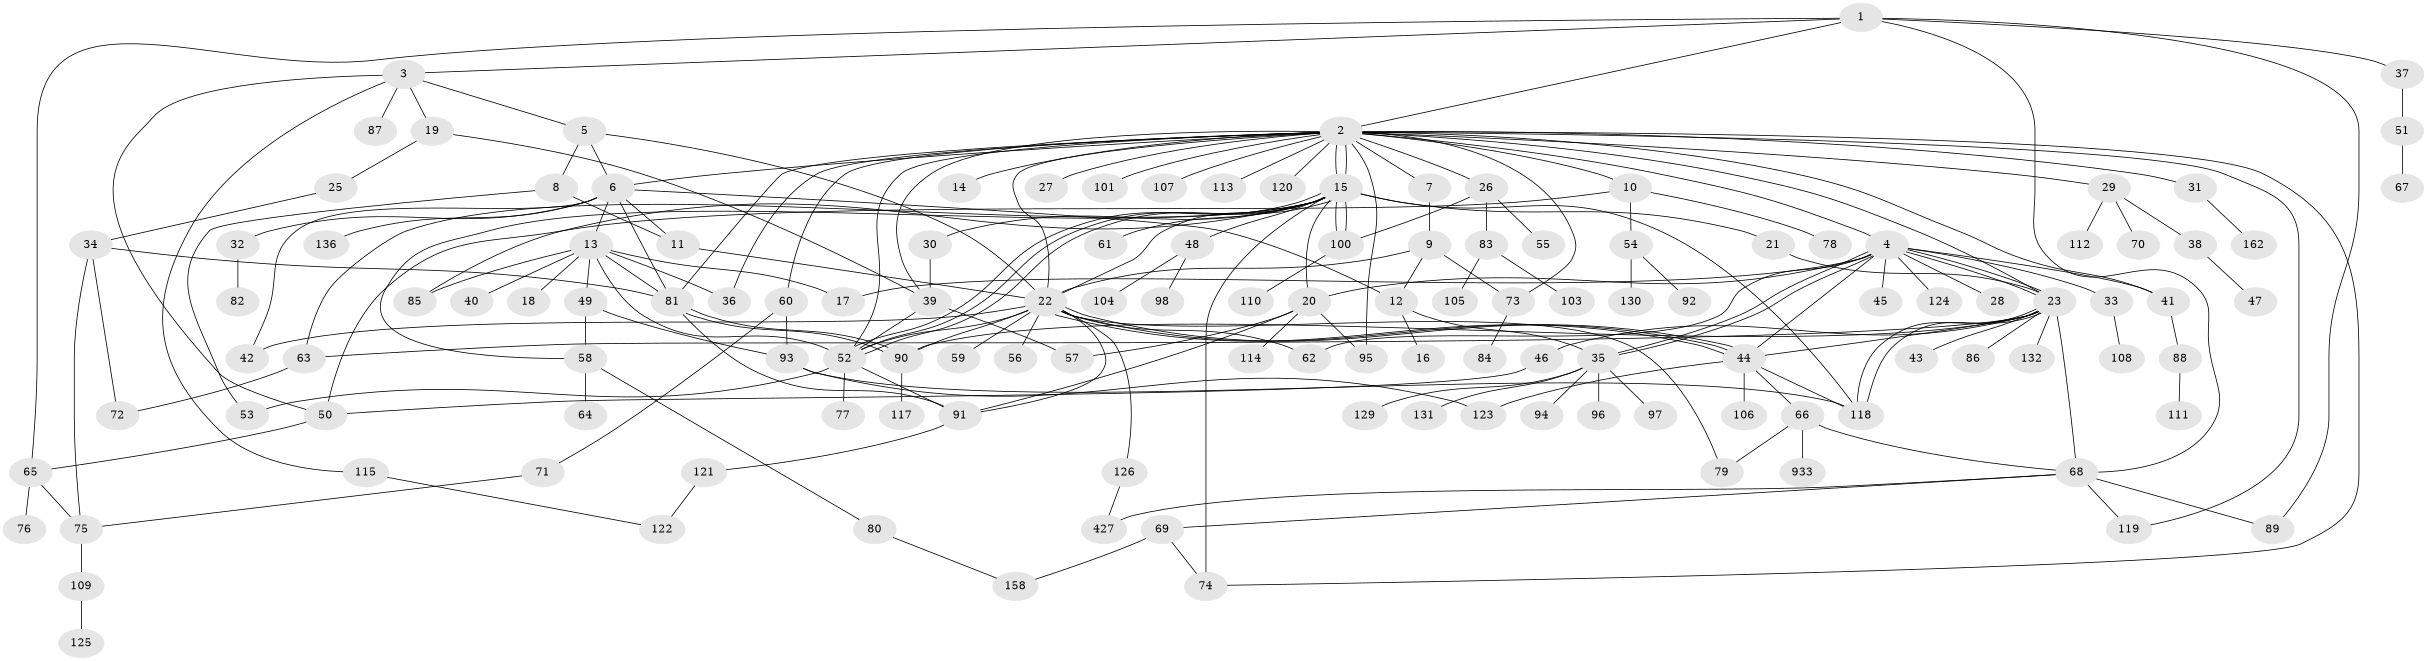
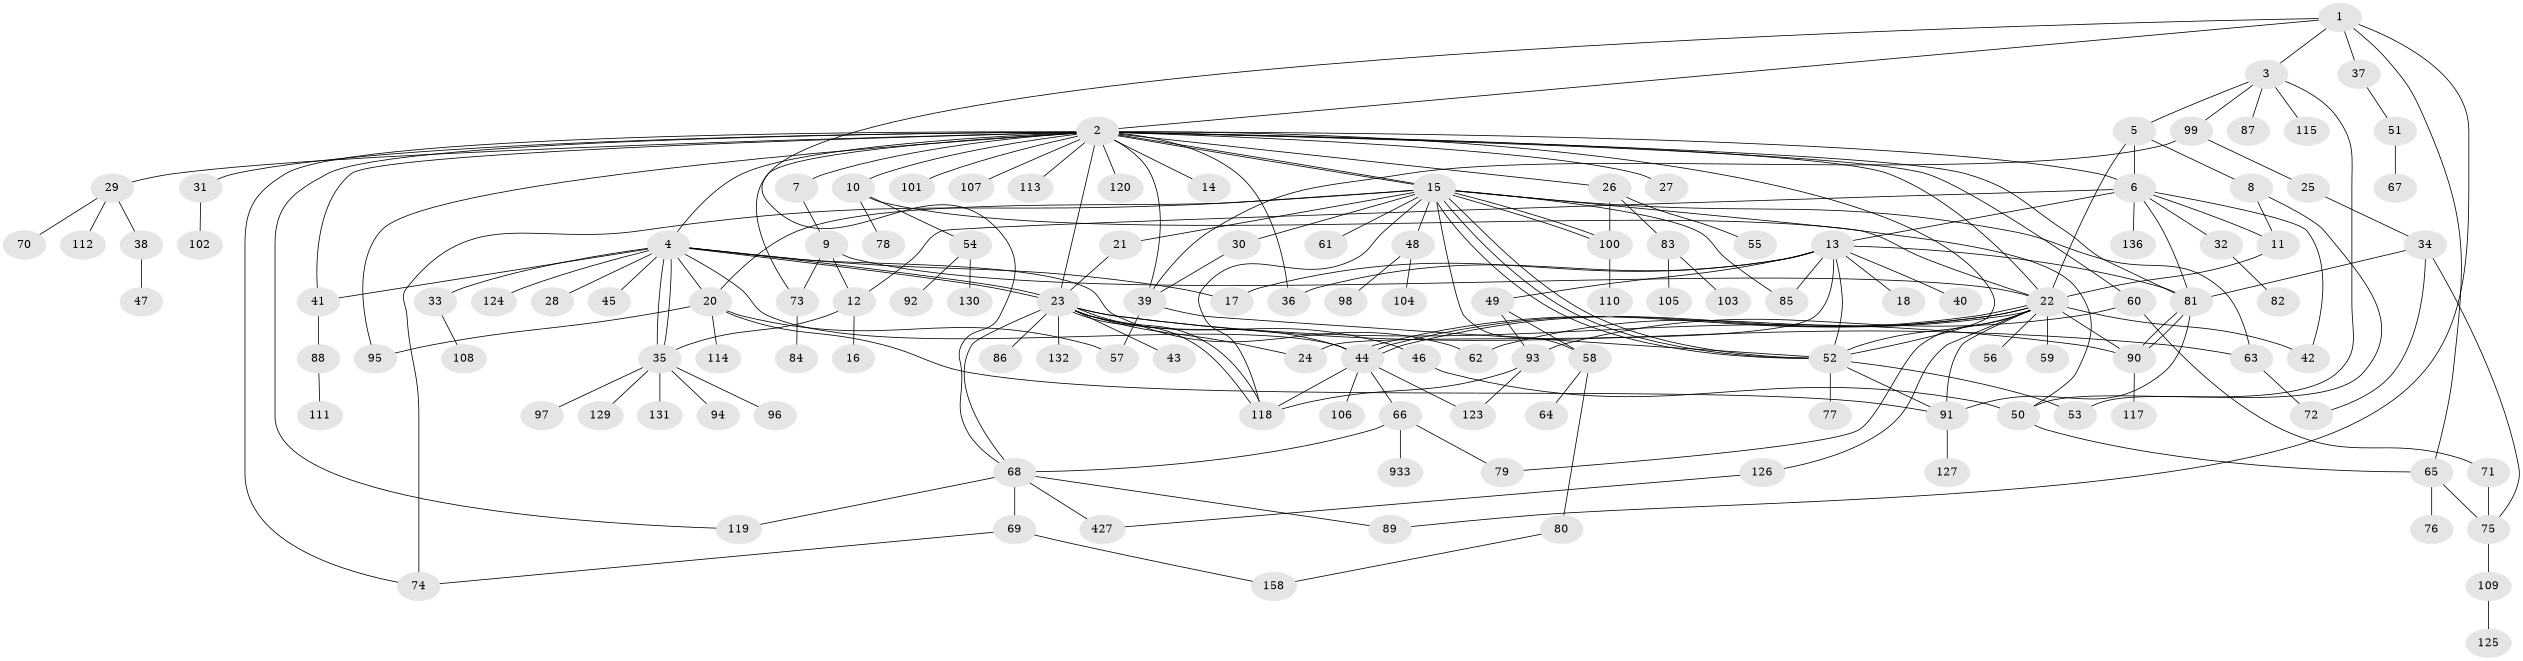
node "19": label "19" -> "99"
node "162": label "162" -> "102"
node "24": added
node "121": label "121" -> "127"
node "122": removed
